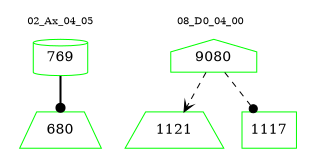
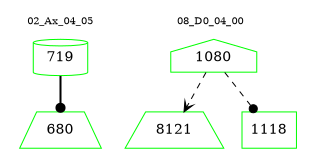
node "769": label "769" -> "719"
node "9080": label "9080" -> "1080"
node "1121": label "1121" -> "8121"
node "1117": label "1117" -> "1118"
